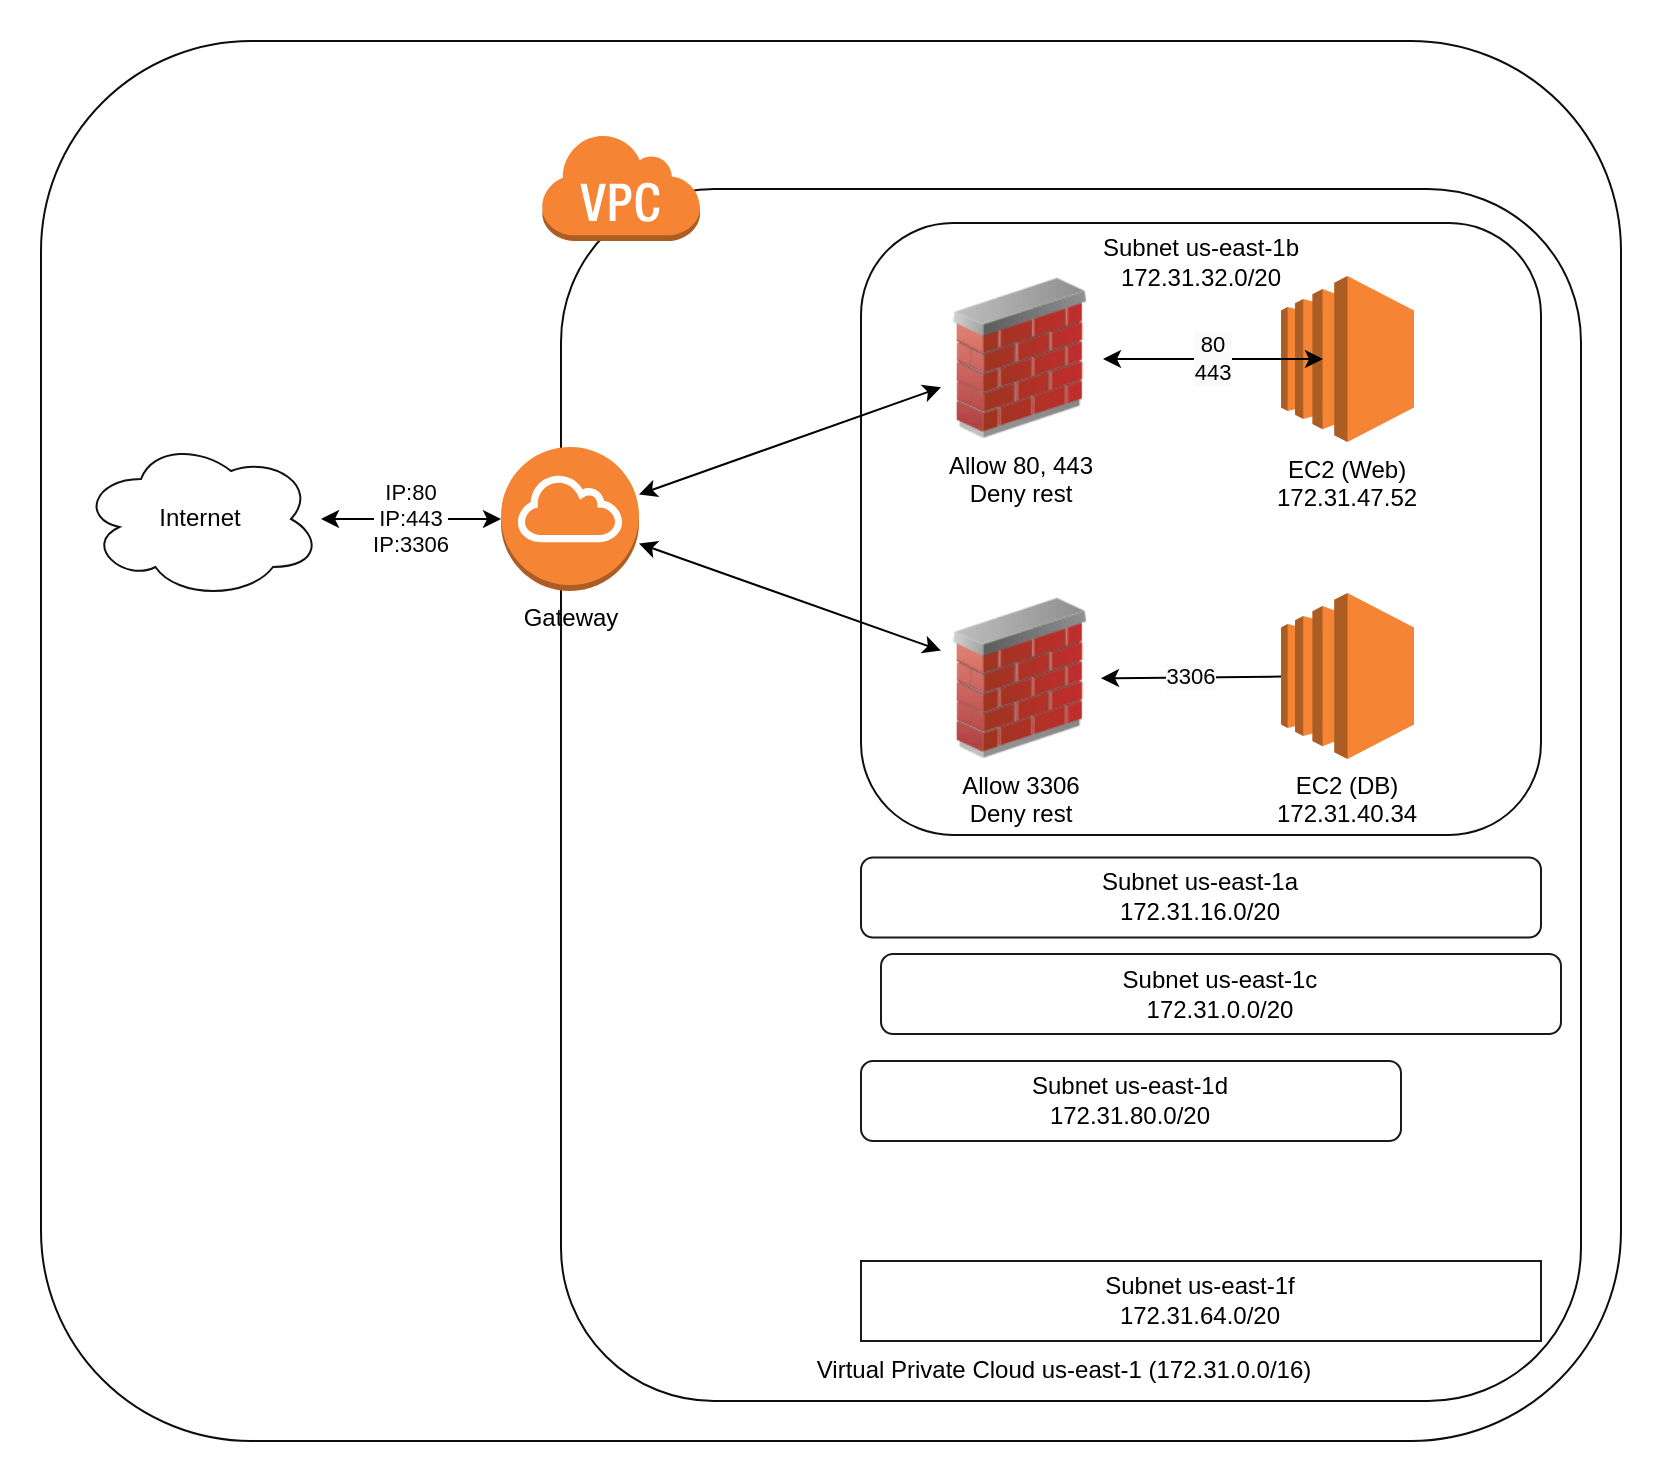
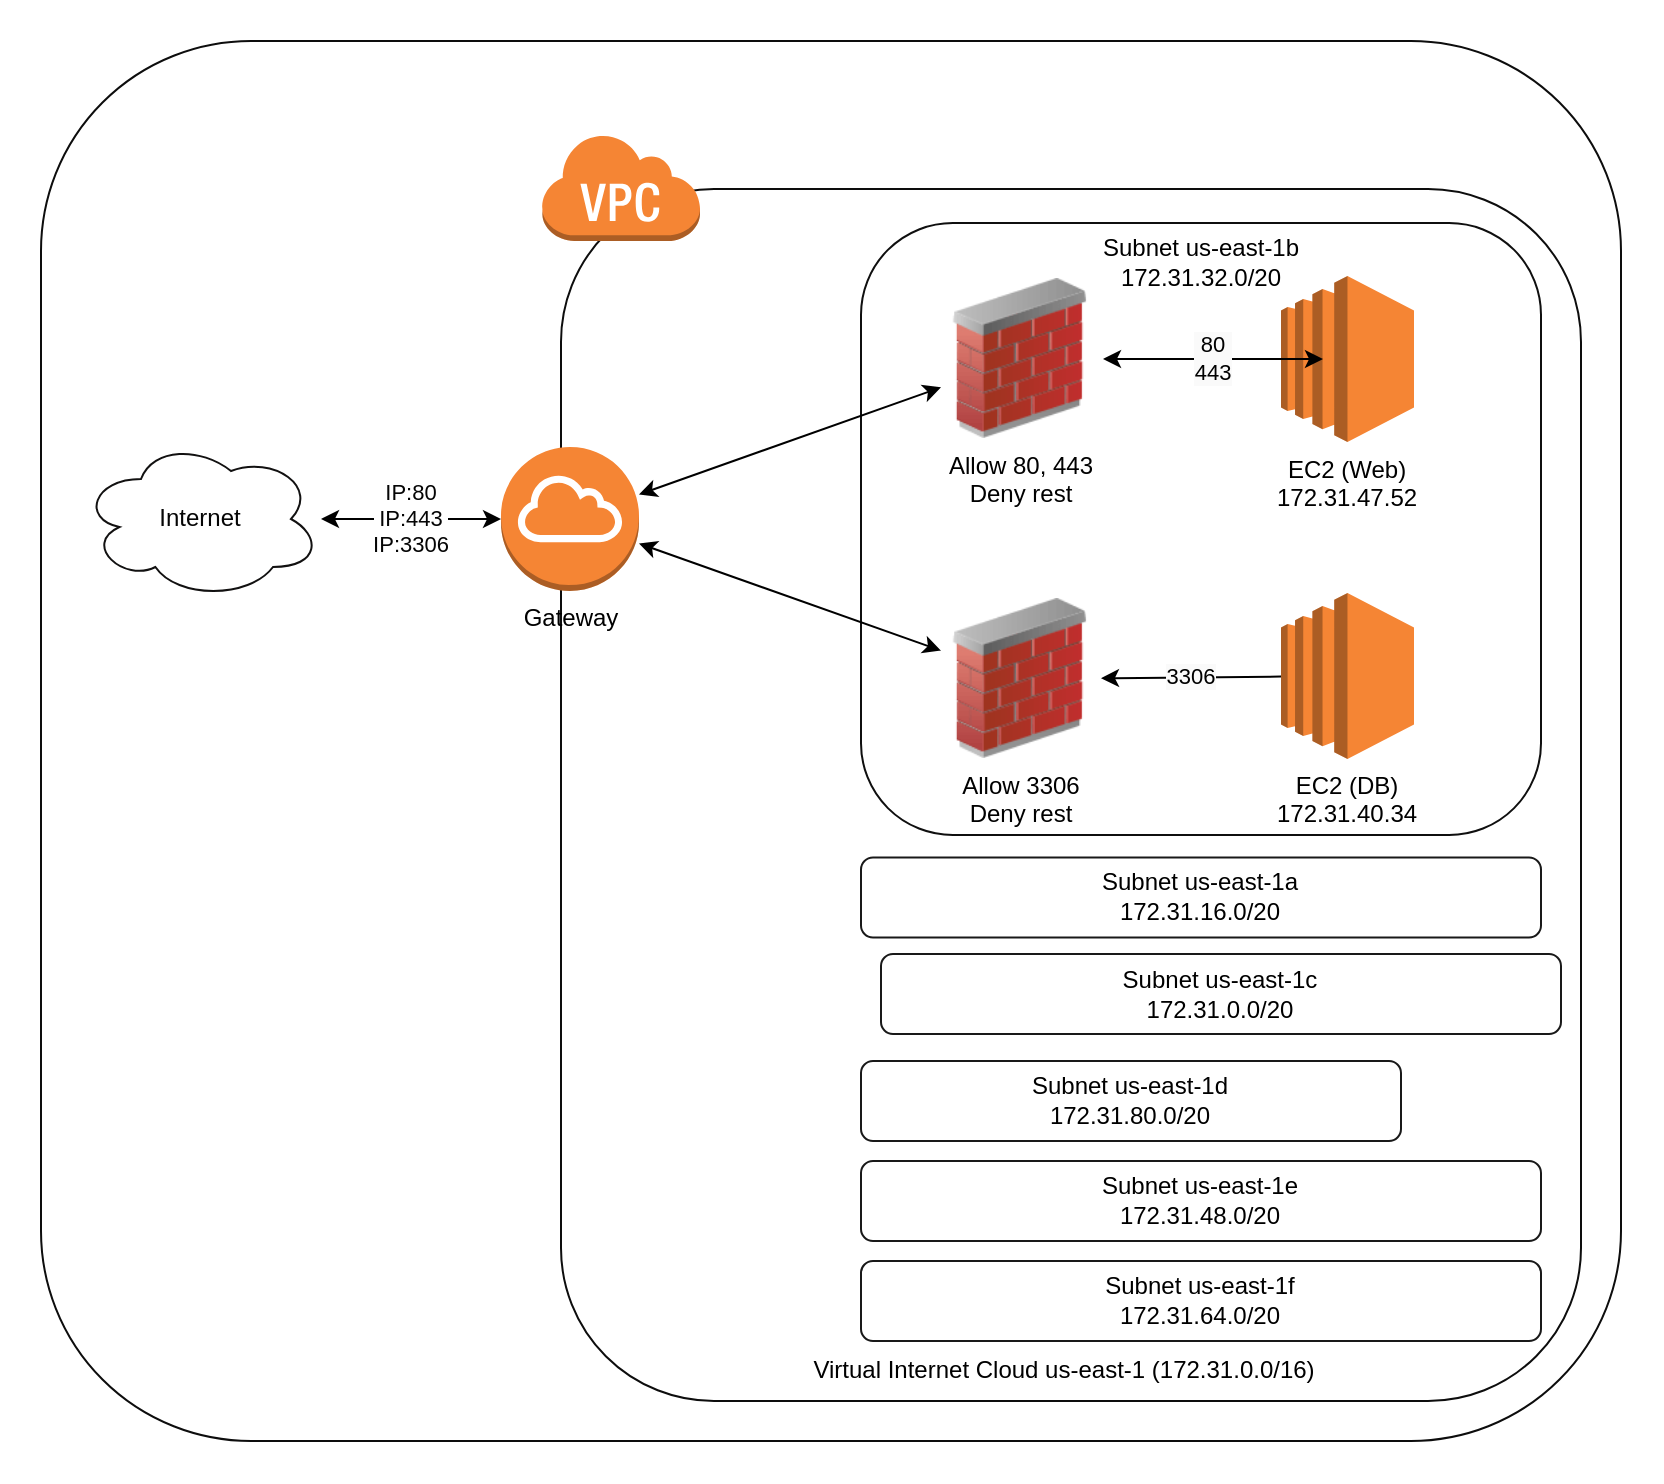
node "Subnet us-east-1e 172.31.48.0/20": added
node "Subnet us-east-1f 172.31.64.0/20": shape rectangle -> rounded rectangle
node "Virtual Private Cloud us-east-1 (172.31.0.0/16)": label "Virtual Private Cloud us-east-1 (172.31.0.0/16)" -> "Virtual Internet Cloud us-east-1 (172.31.0.0/16)"
